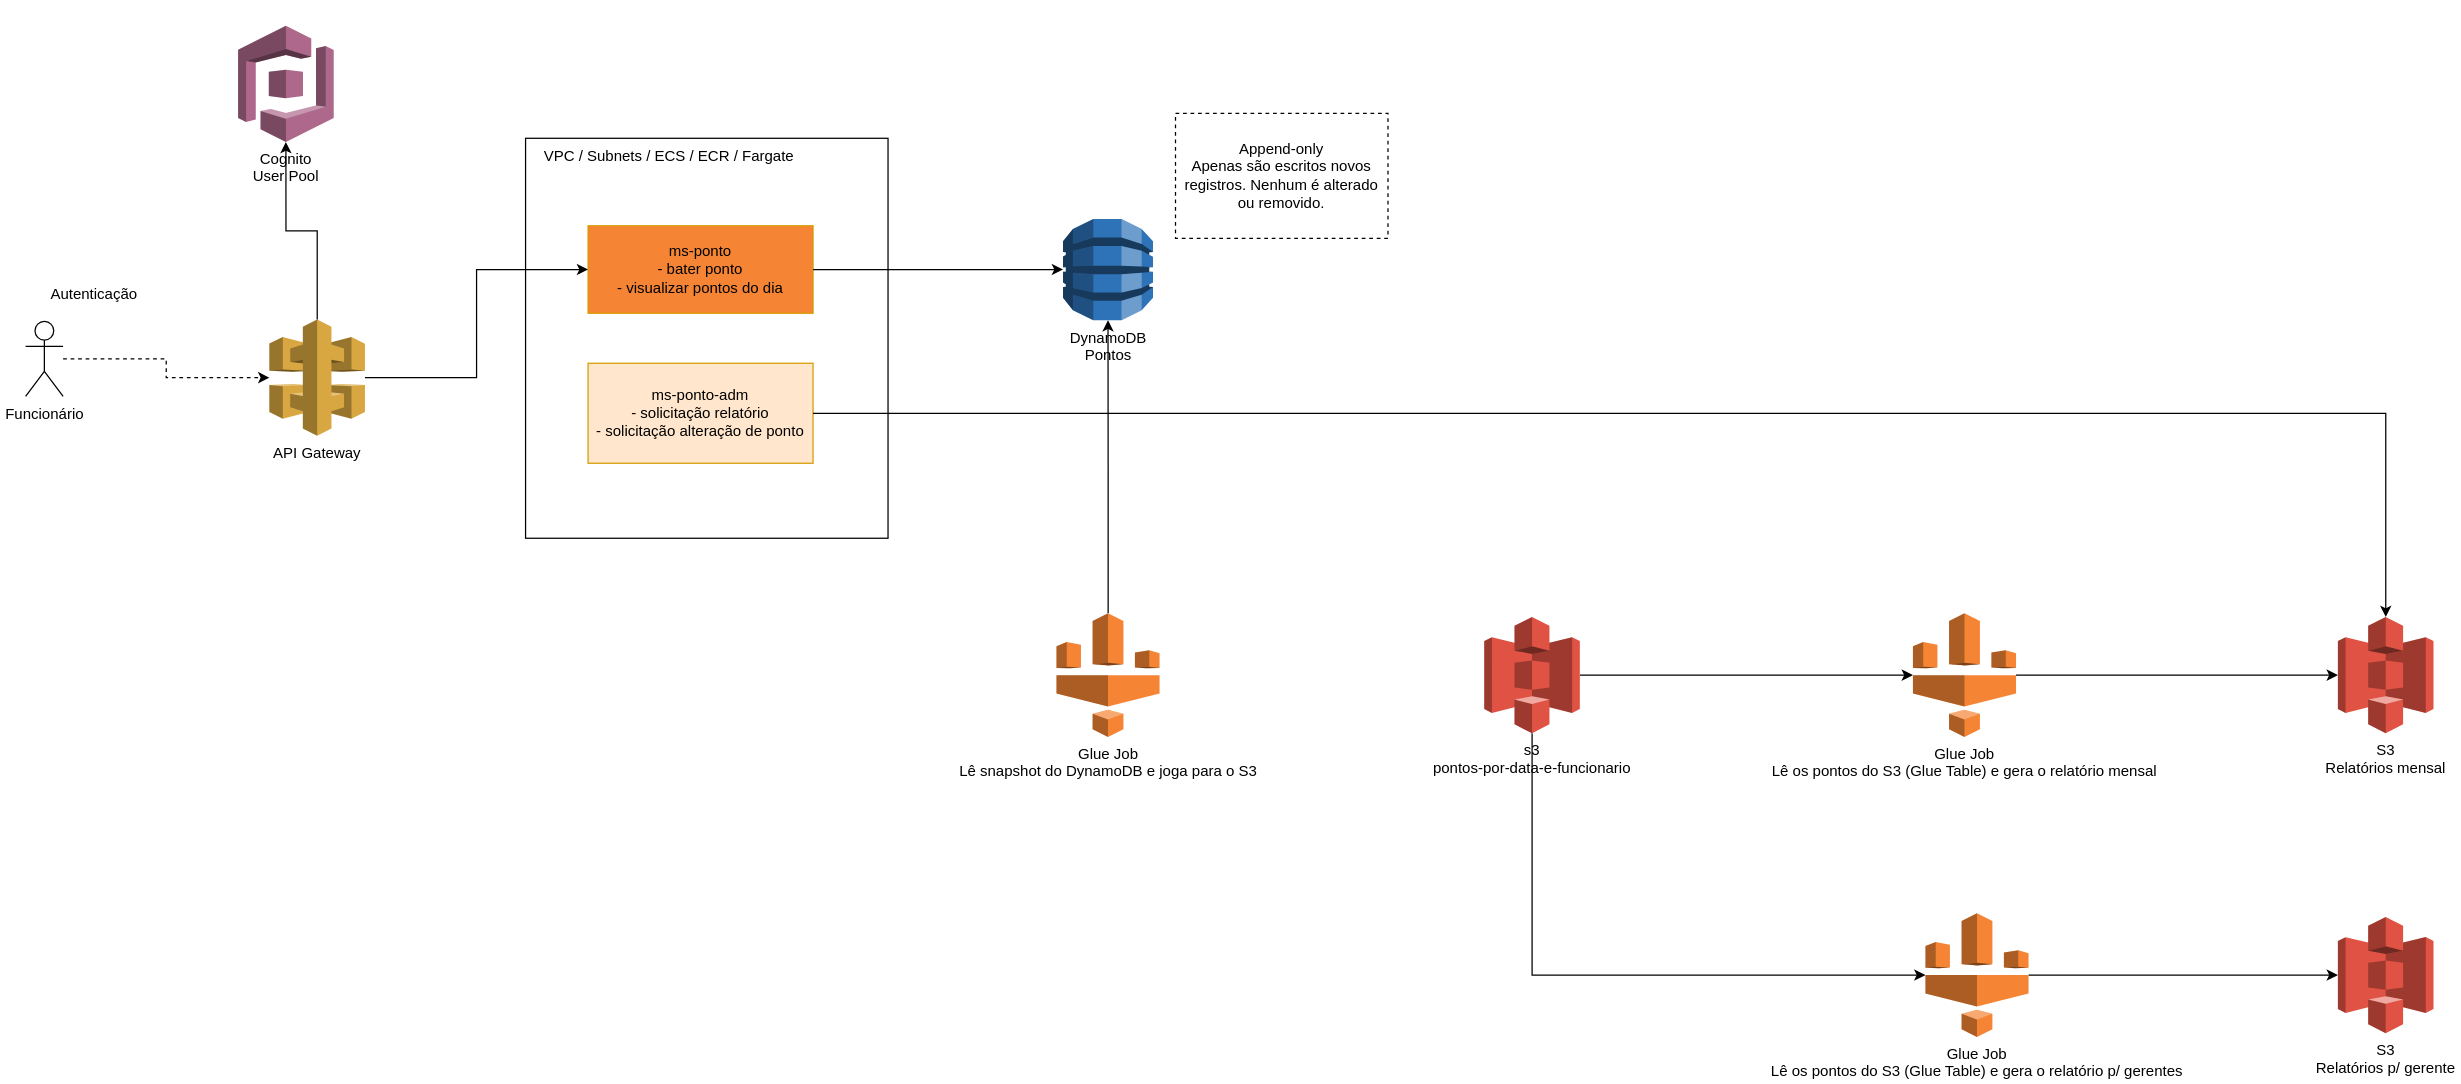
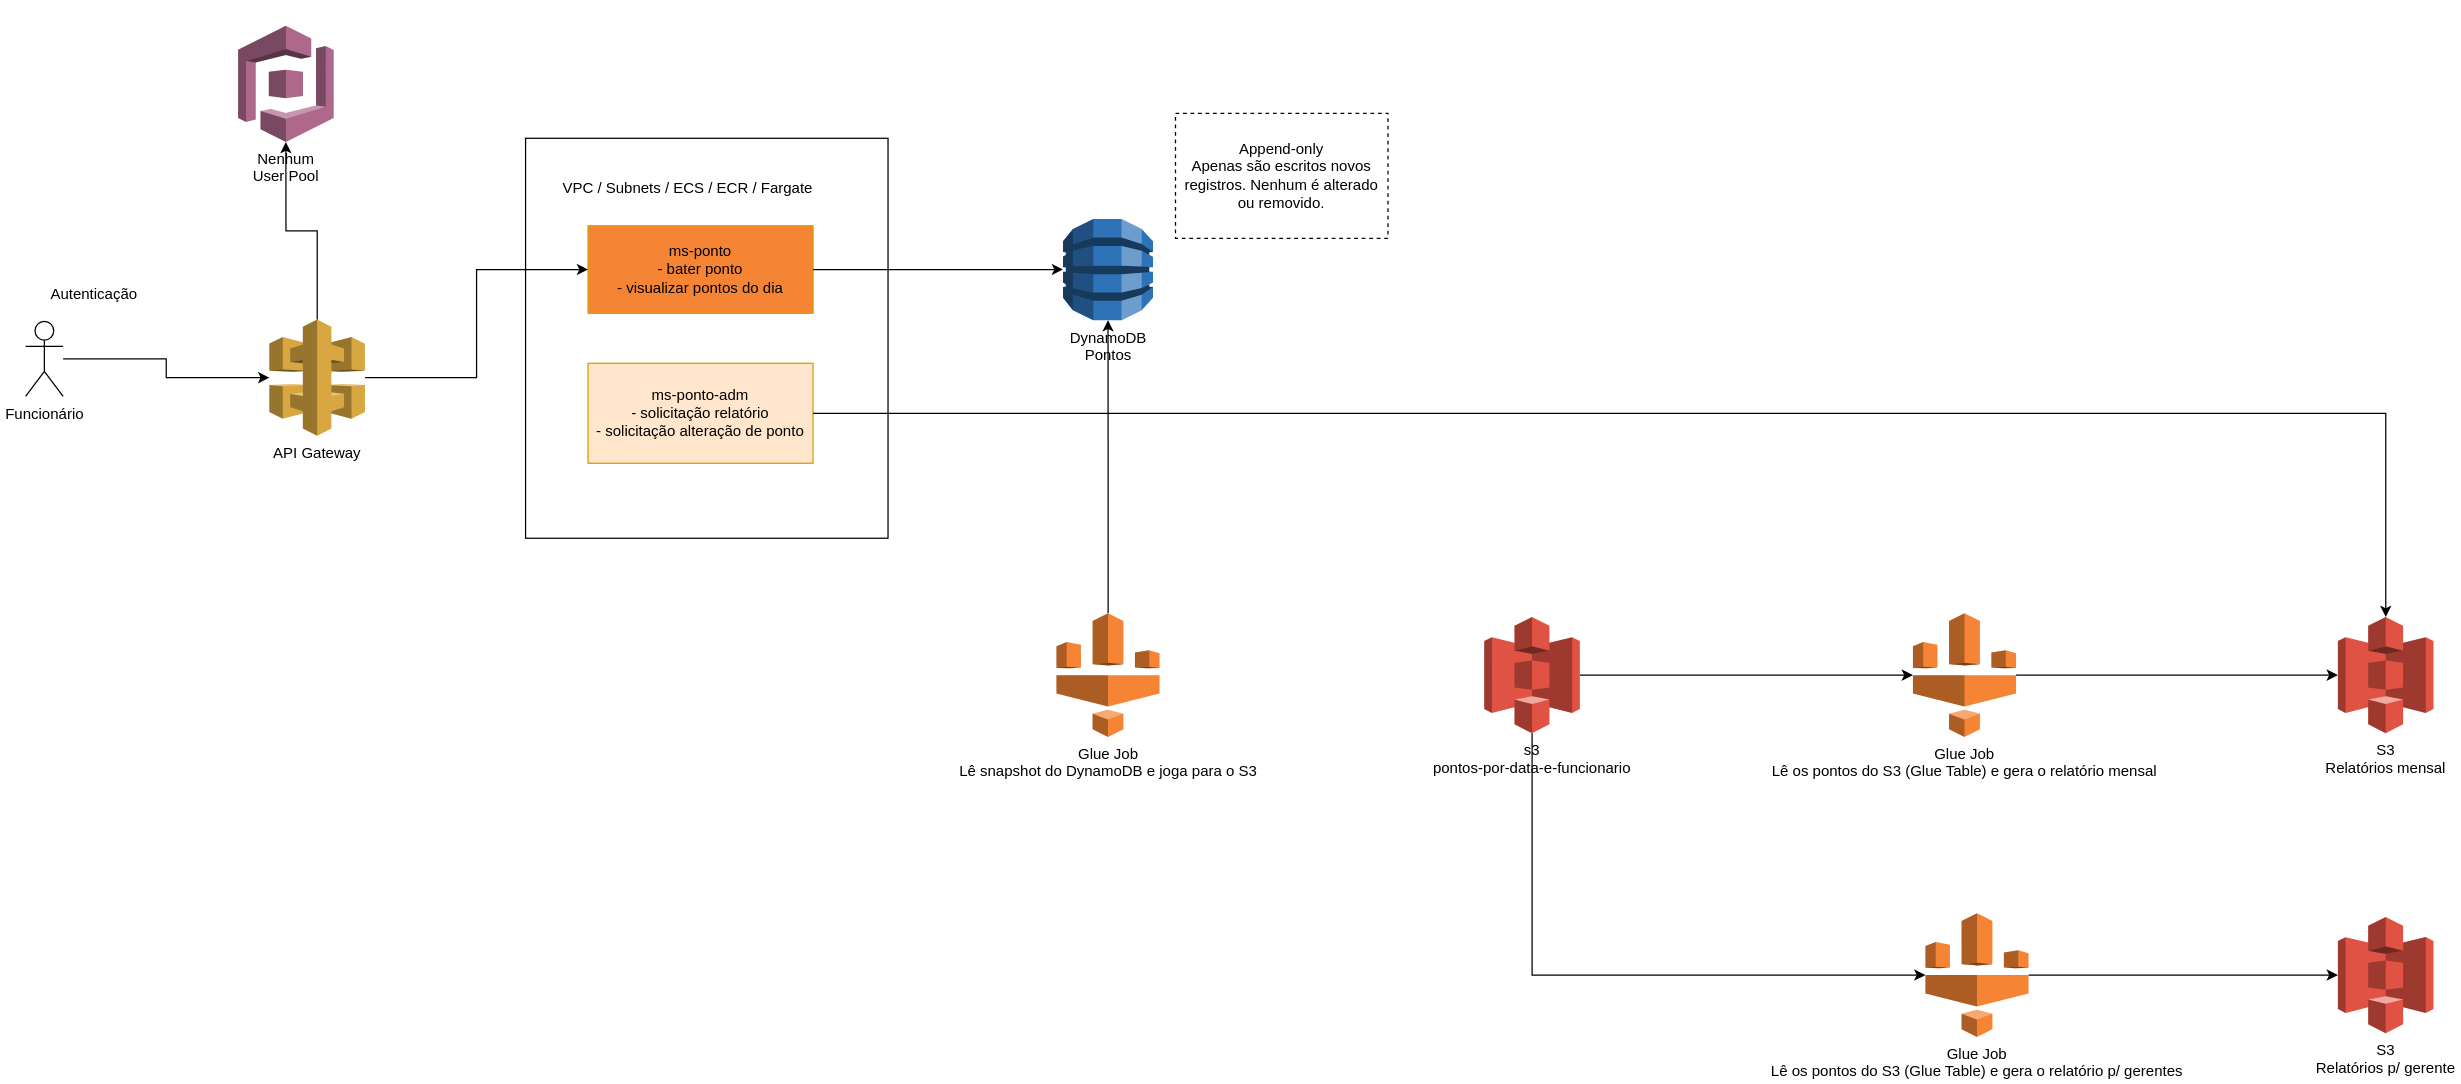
node "VPC / Subnets / ECS / ECR / Fargate": moved (669, 157) -> (688, 188)
node "Cognito User Pool": label "Cognito User Pool" -> "Nenhum User Pool"
edge "Funcionário" -> "API Gateway": style dashed -> solid
